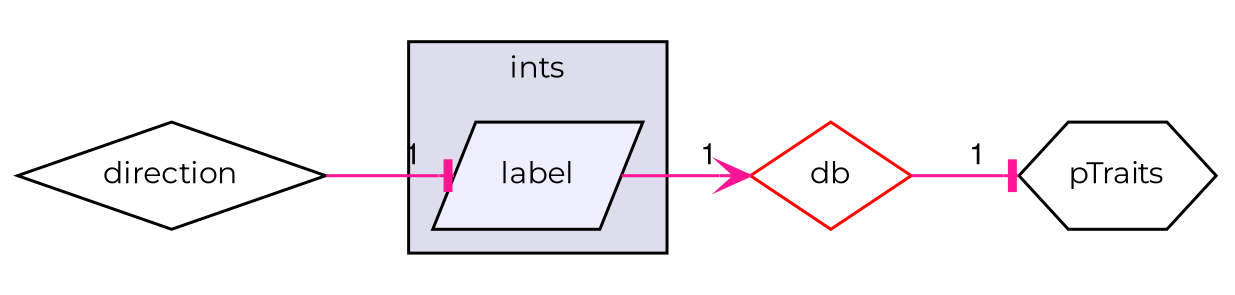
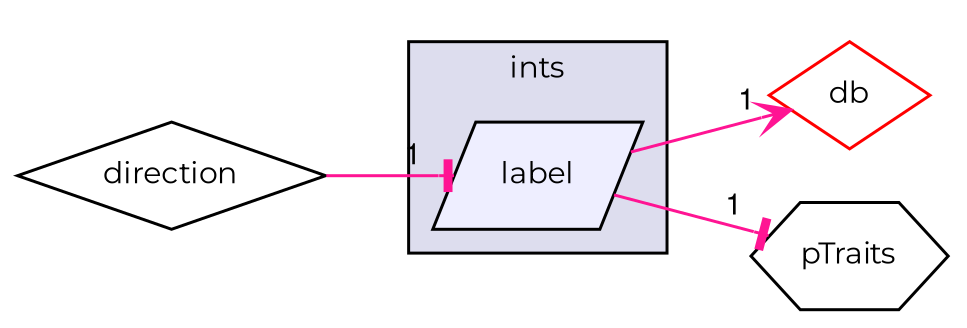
edge "db" -> "pTraits": now "label" -> "pTraits"
